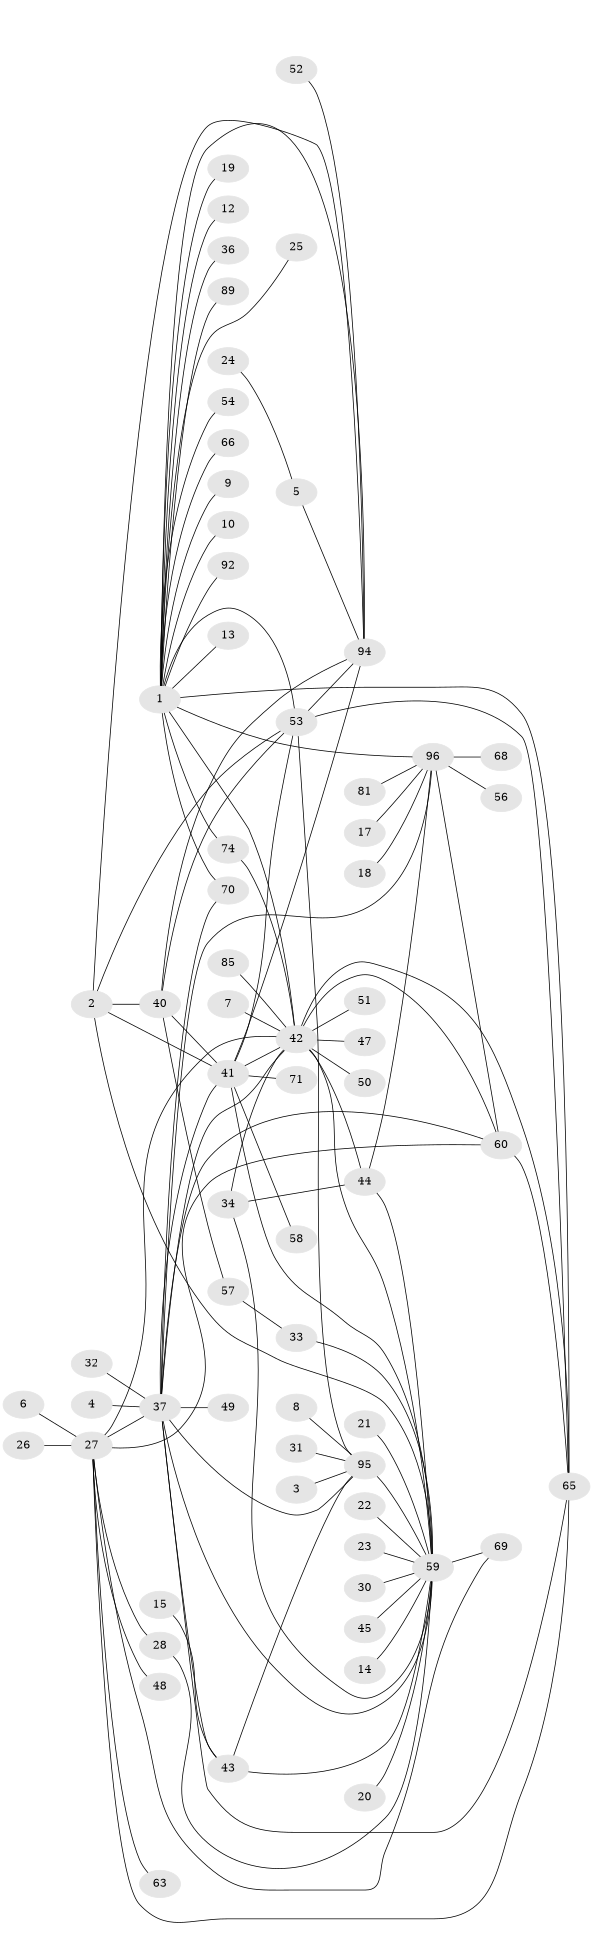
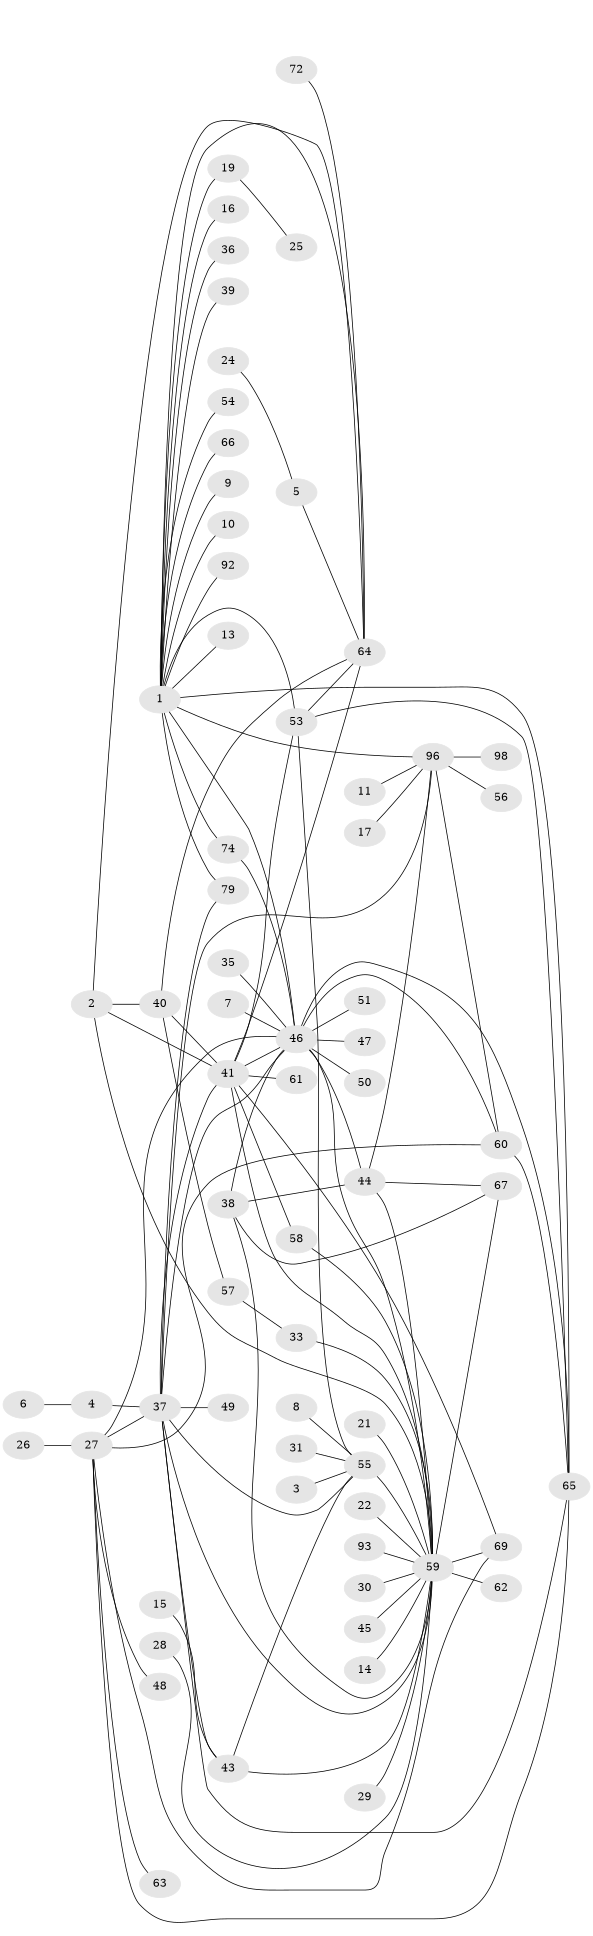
node "52": label "52" -> "72"
node "12": label "12" -> "16"
node "89": label "89" -> "39"
edge "25" -- "1": now "25" -- "19"
node "94": label "94" -> "64"
node "68": label "68" -> "98"
node "81": label "81" -> "11"
edge "53" -- "2": removed
edge "53" -- "40": removed
node "18": removed
node "70": label "70" -> "79"
node "85": label "85" -> "35"
node "42": label "42" -> "46"
node "71": label "71" -> "61"
edge "60" -- "37": removed
node "67": added
node "34": label "34" -> "38"
edge "41" -- "69": added
edge "58" -- "59": added
node "32": removed
edge "6" -- "27": now "6" -- "4"
node "95": label "95" -> "55"
node "23": label "23" -> "93"
edge "27" -- "28": removed
node "62": added
node "20": label "20" -> "29"
